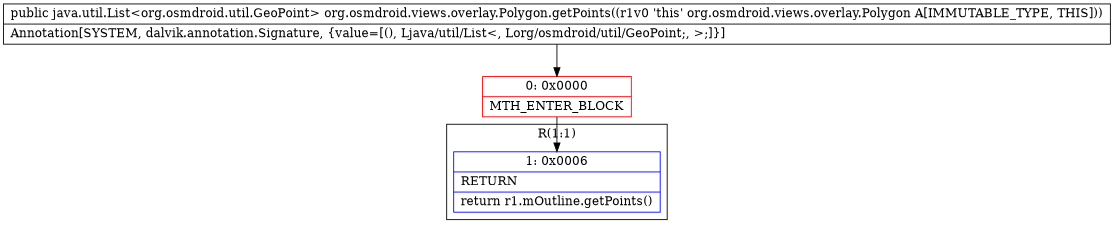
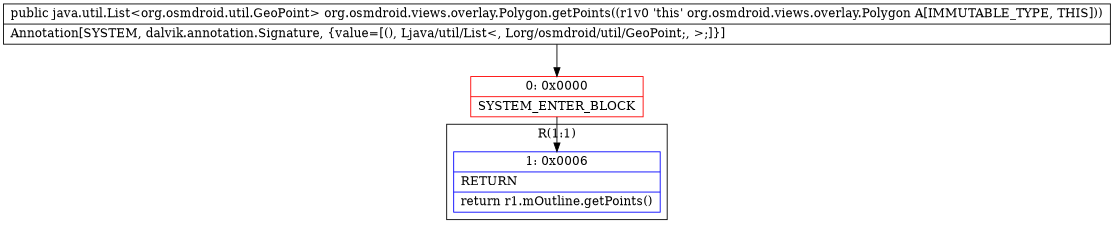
node "0: 0x0000": text "MTH_ENTER_BLOCK" -> "SYSTEM_ENTER_BLOCK"
